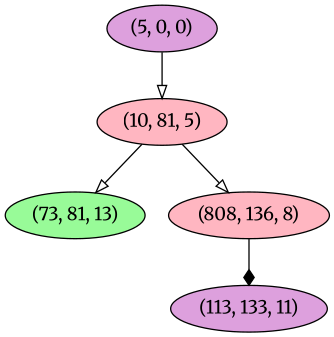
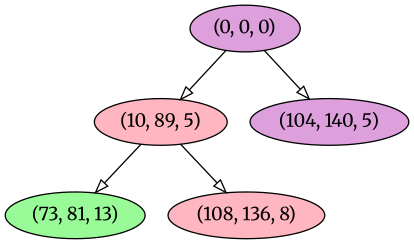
node "(5, 0, 0)": label "(5, 0, 0)" -> "(0, 0, 0)"
node "(10, 81, 5)": label "(10, 81, 5)" -> "(10, 89, 5)"
node "(104, 140, 5)": added
node "(808, 136, 8)": label "(808, 136, 8)" -> "(108, 136, 8)"
node "(113, 133, 11)": removed
